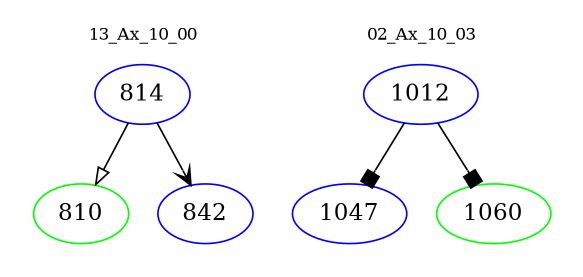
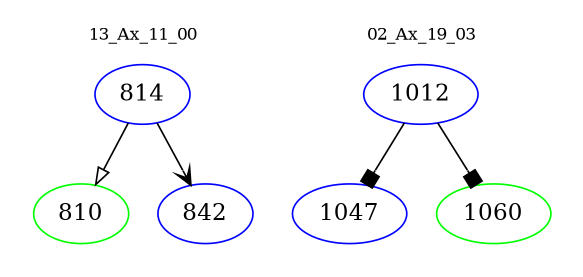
cluster "13_Ax_10_00": label "13_Ax_10_00" -> "13_Ax_11_00"
cluster "02_Ax_10_03": label "02_Ax_10_03" -> "02_Ax_19_03"
